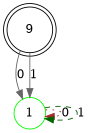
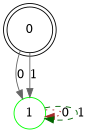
node "9": label "9" -> "0"
